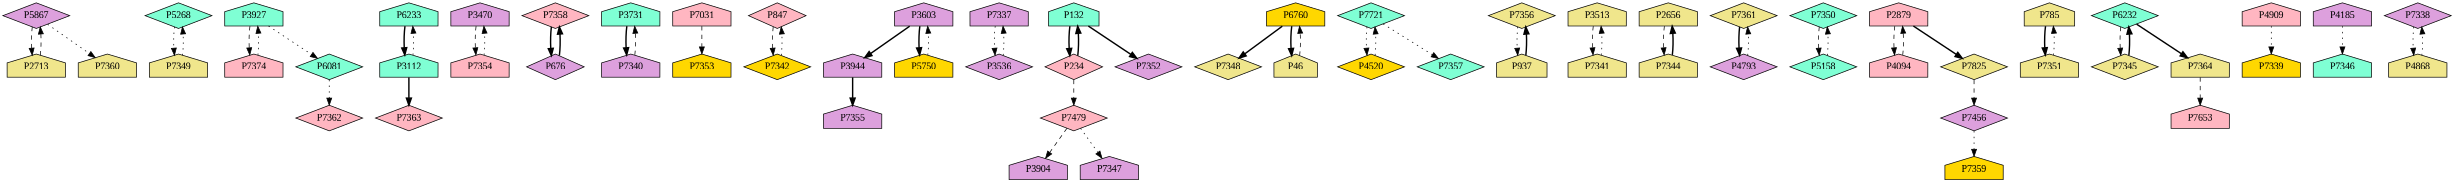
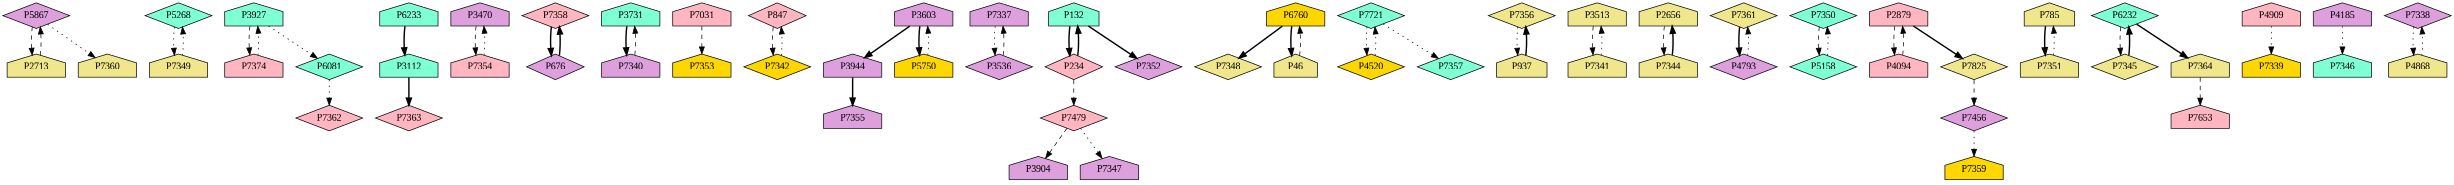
edge "P3112" -> "P6233": removed
edge "P3536" -> "P7337": style dotted -> dashed
